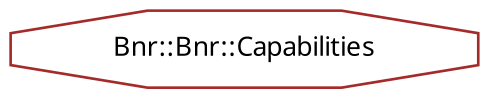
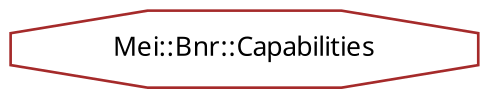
node "Bnr::Bnr::Capabilities": label "Bnr::Bnr::Capabilities" -> "Mei::Bnr::Capabilities"
